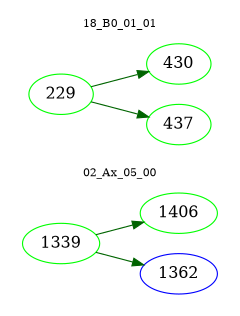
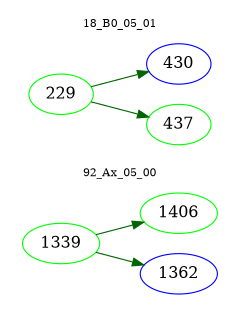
cluster "18_B0_01_01": label "18_B0_01_01" -> "18_B0_05_01"
node "430": color green -> blue
cluster "02_Ax_05_00": label "02_Ax_05_00" -> "92_Ax_05_00"
